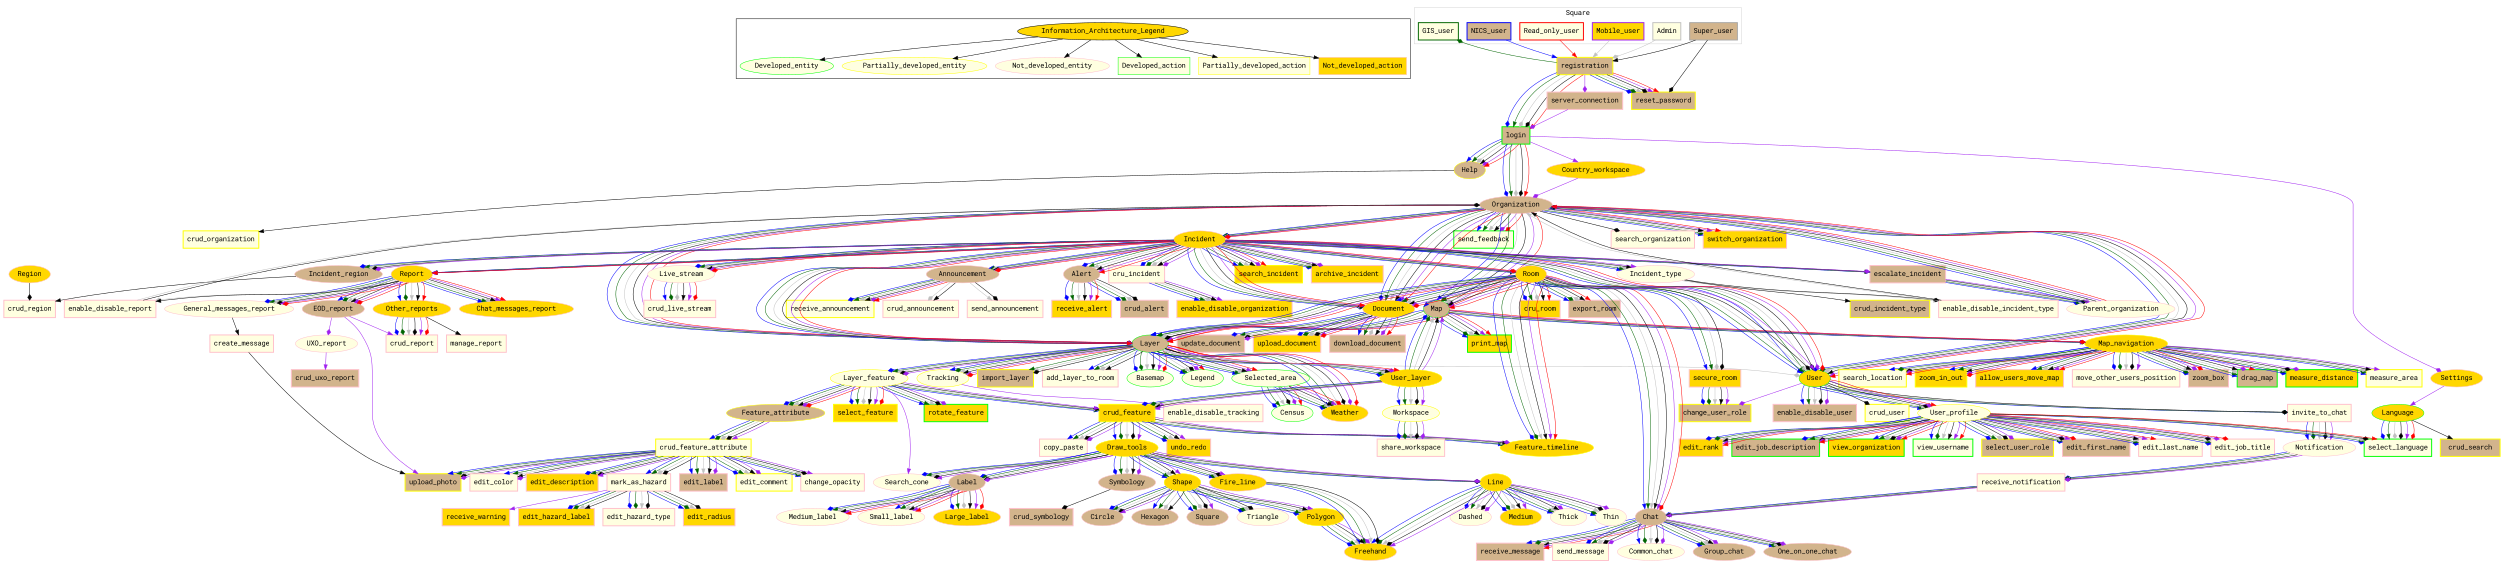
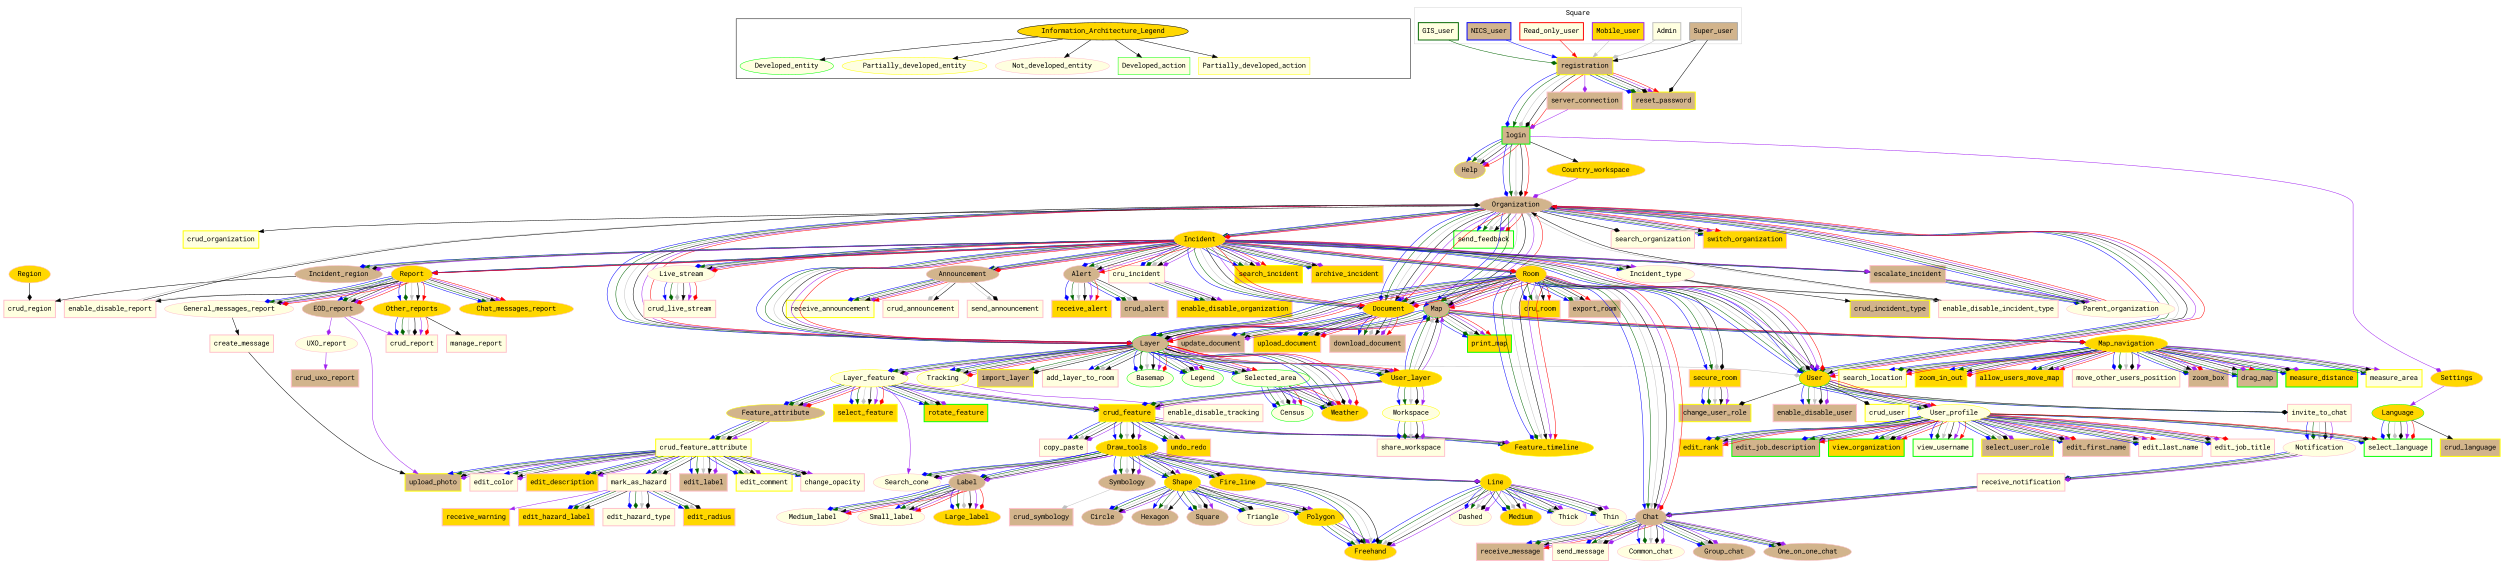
edge "registration" -> "GIS_user": reversed
node "Not_developed_action": removed
edge "login" -> "Country_workspace": color purple -> black
edge "Help" -> "crud_organization": now "Organization" -> "crud_organization"
edge "User" -> "change_user_role": color purple -> black
node "crud_search": label "crud_search" -> "crud_language"
edge "Symbology" -> "crud_symbology": color black -> gray
